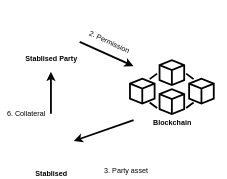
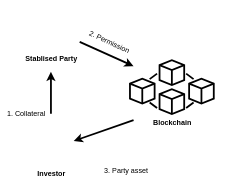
node "6. Collateral": label "6. Collateral" -> "1. Collateral"
node "Stablised": label "Stablised" -> "Investor"
